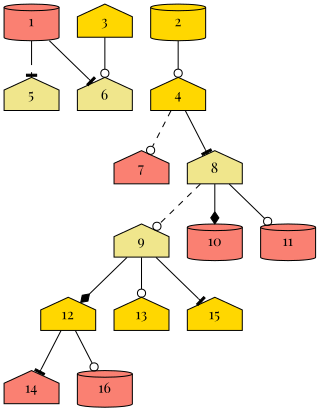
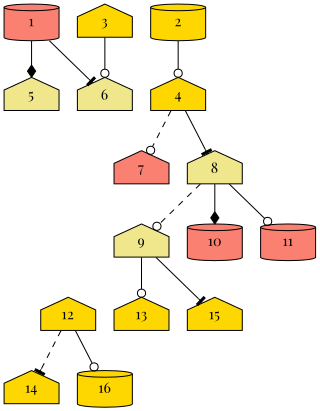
edge "1" -> "5": arrowhead tee -> diamond
edge "9" -> "12": removed
edge "12" -> "14": style solid -> dashed
node "14": fillcolor salmon -> gold
node "16": fillcolor salmon -> gold
